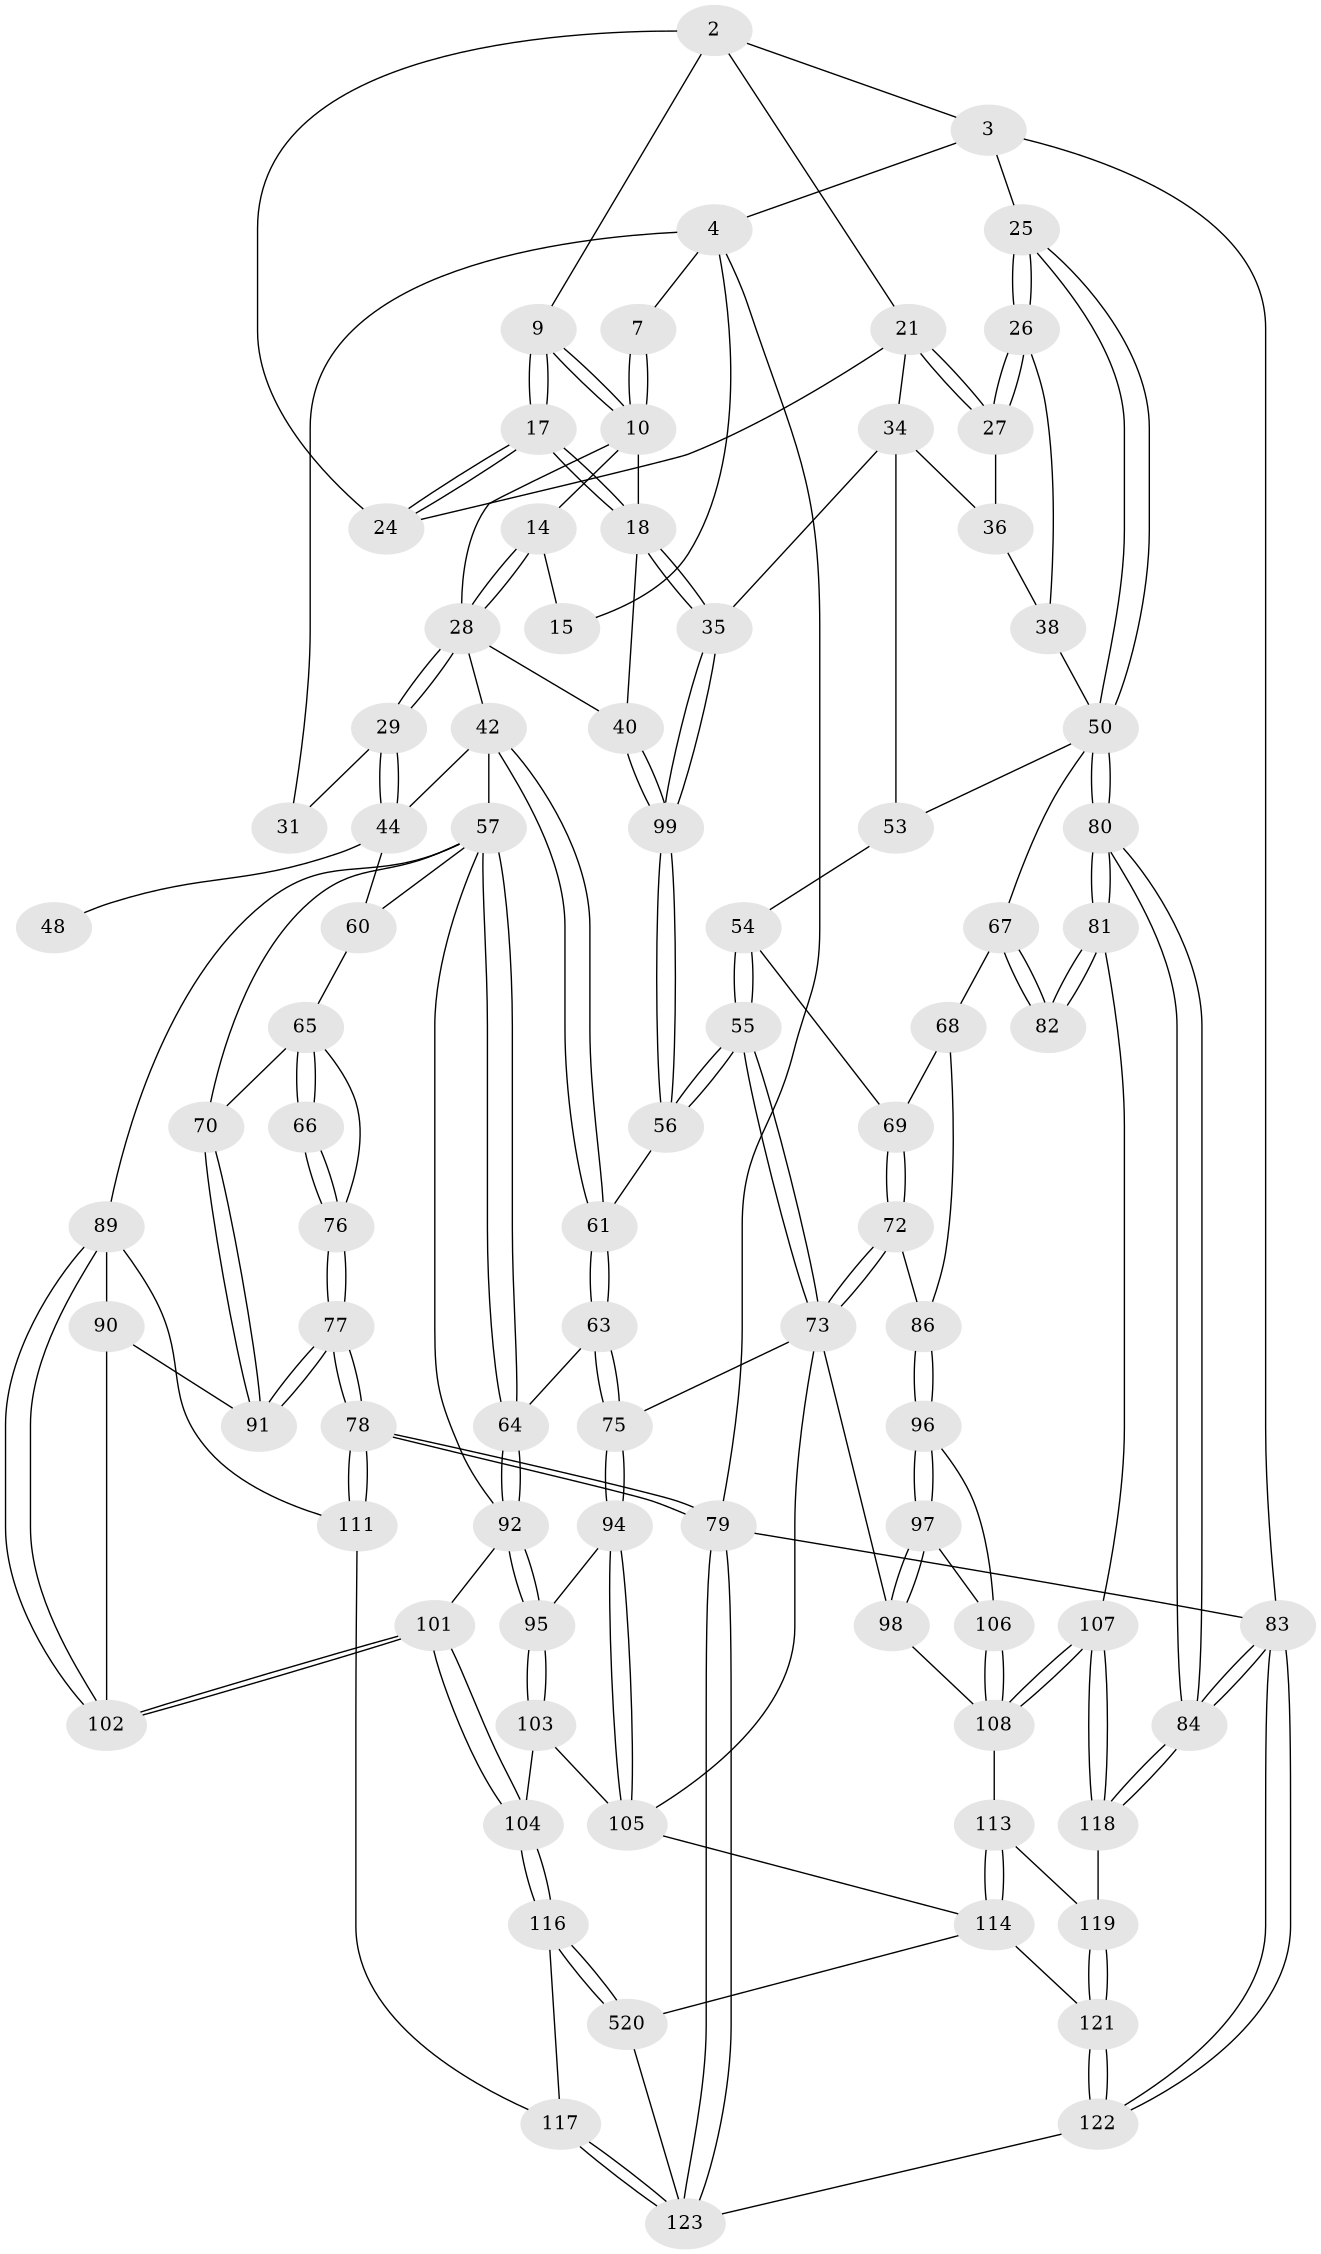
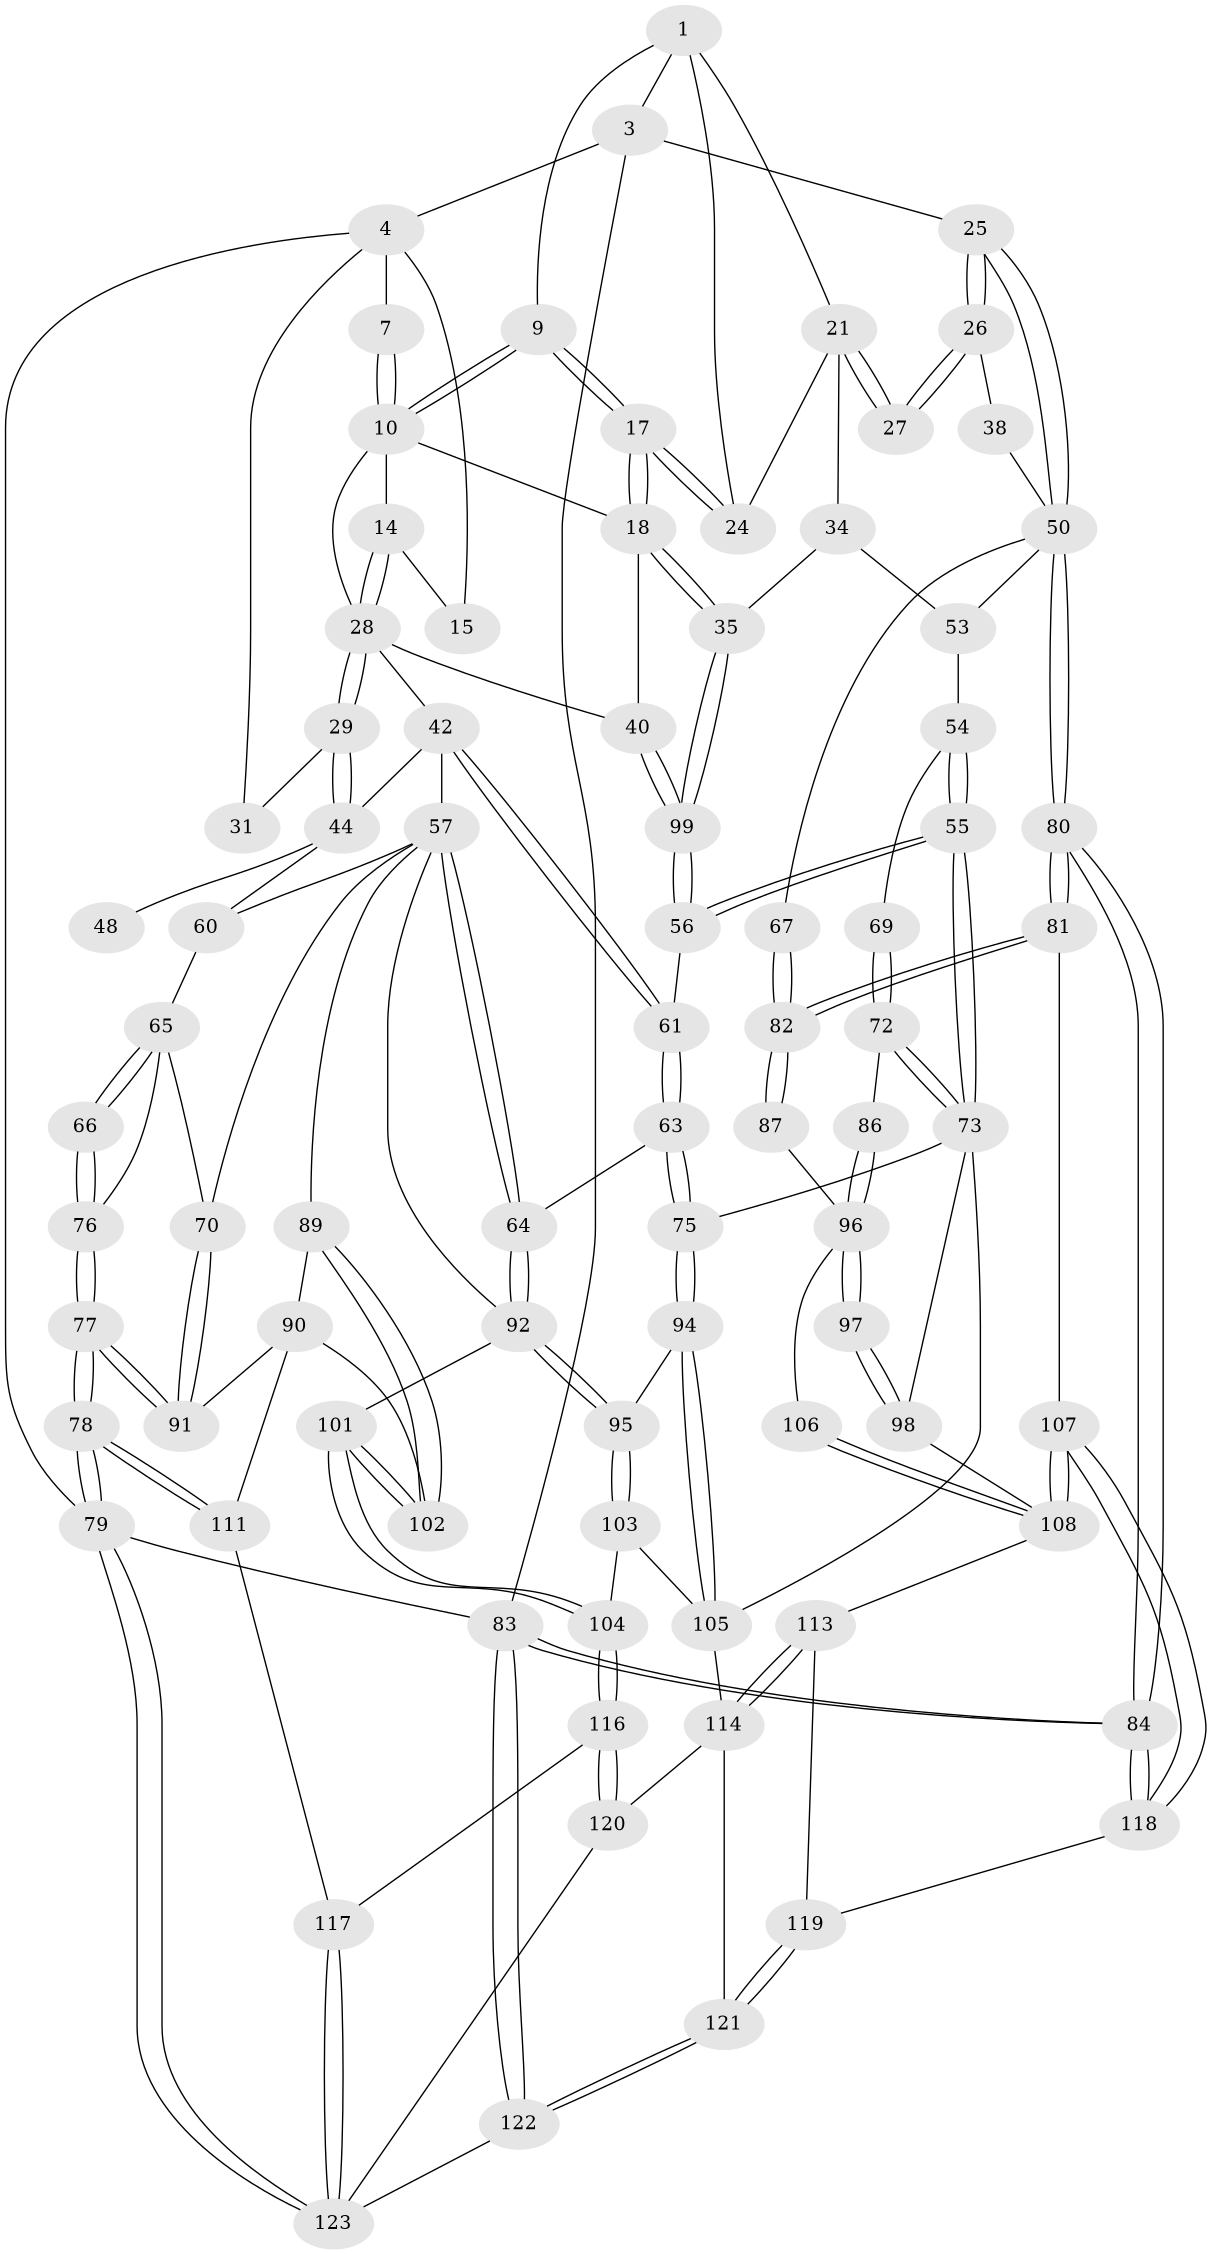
node "2": label "2" -> "1"
node "36": removed
node "68": removed
node "87": added
edge "89" -- "111": now "90" -- "111"
edge "97" -- "106": removed
node "520": label "520" -> "120"
